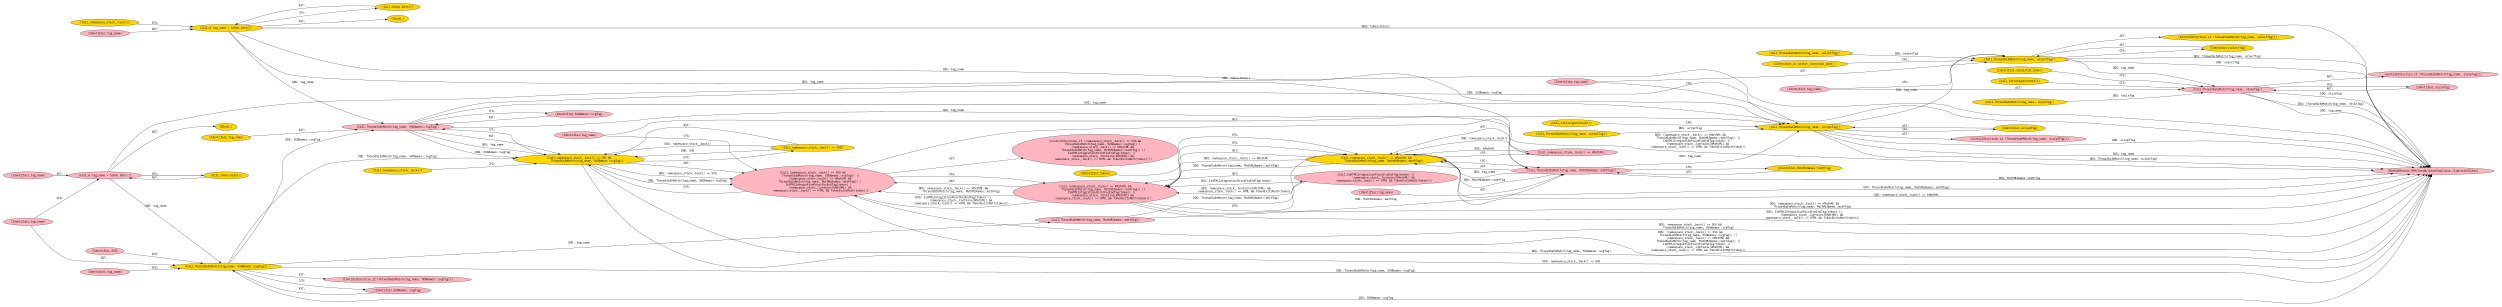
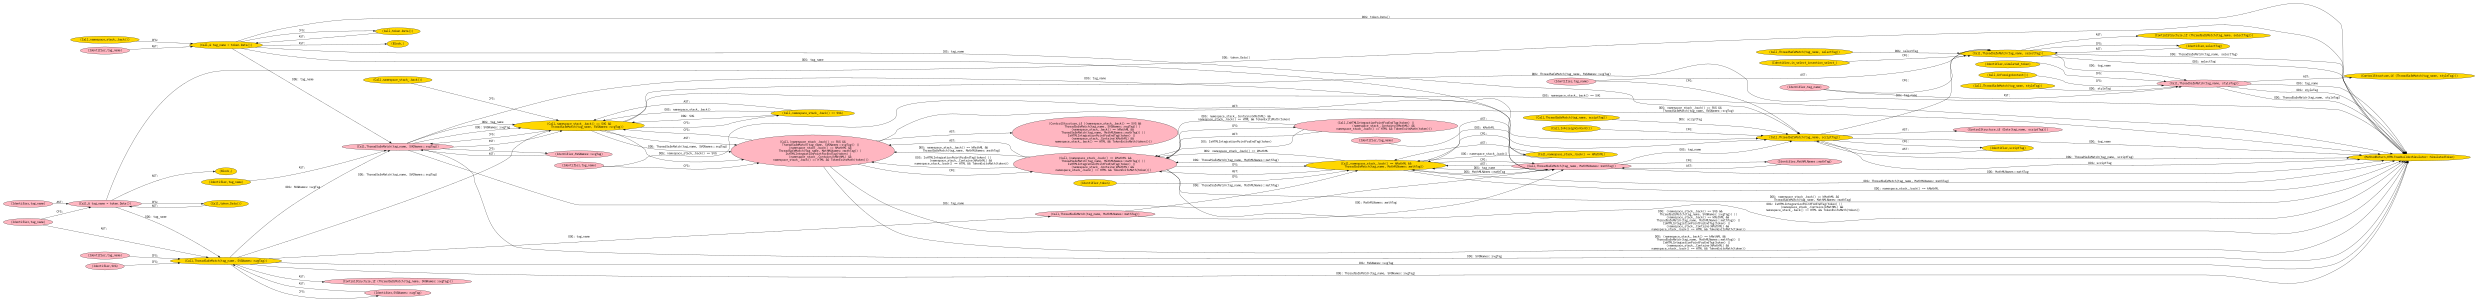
node "(Identifier,in_select_insertion_mode_)": label "(Identifier,in_select_insertion_mode_)" -> "(Identifier,in_select_insertion_select_)"
node "(ControlStructure,if (ThreadSafeMatch(tag_name, styleTag)))": fillcolor lightpink -> gold
node "(Identifier,styleTag)": removed
node "(ControlStructure,if (ThreadSafeMatch(tag_name, scriptTag)))": label "(ControlStructure,if (ThreadSafeMatch(tag_name, scriptTag)))" -> "(ControlStructure,if (Data(tag_name, scriptTag)))"
node "(Call,namespace_stack_.back() == kMathML)": fillcolor lightpink -> gold
node "(Identifier,MathMLNames::mathTag)": fillcolor gold -> lightpink
node "(MethodReturn,HTMLTreeBuilderSimulator::SimulatedToken)": fillcolor lightpink -> gold
